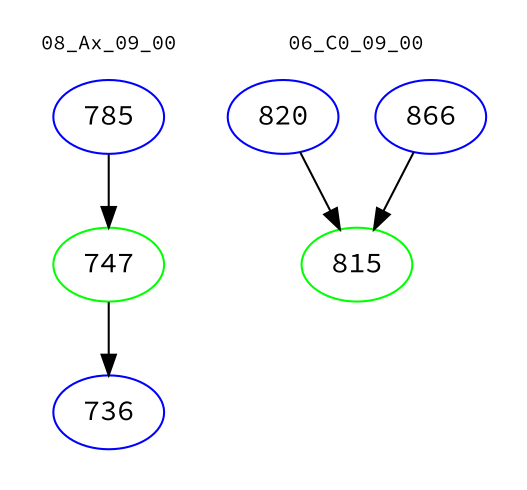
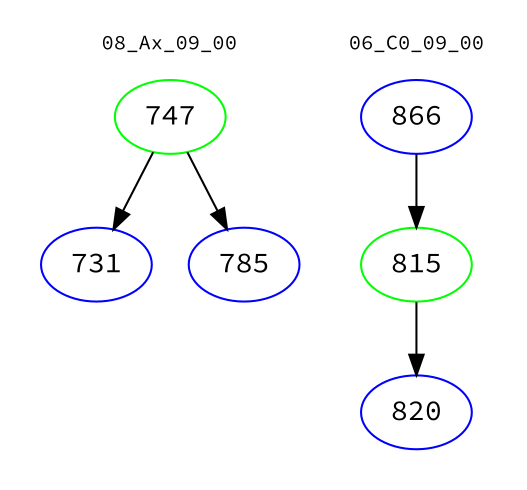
edge "785" -> "747": reversed
edge "820" -> "815": reversed
node "736": label "736" -> "731"
